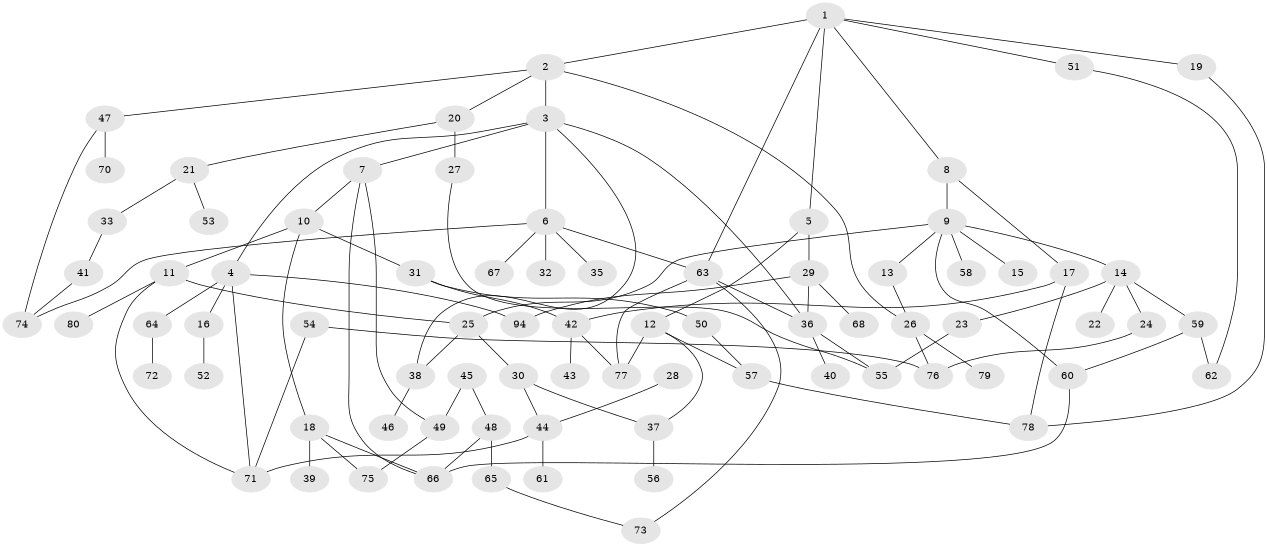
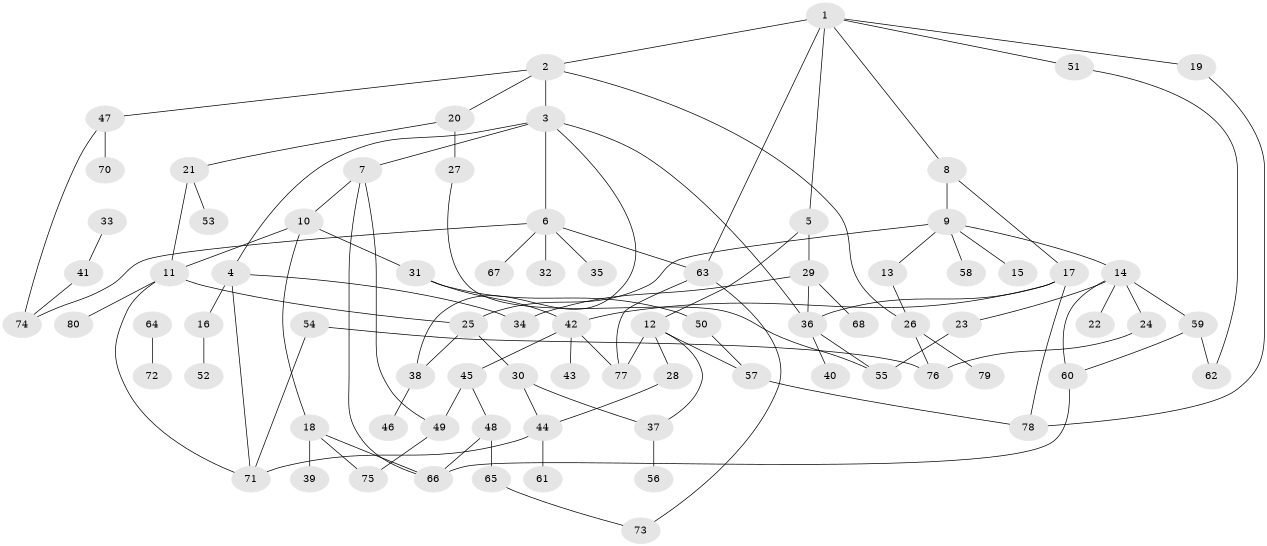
edge "21" -- "33": now "21" -- "11"
edge "4" -- "64": removed
edge "63" -- "36": now "17" -- "36"
edge "9" -- "60": now "14" -- "60"
node "94": label "94" -> "34"
edge "42" -- "45": added
edge "12" -- "28": added
